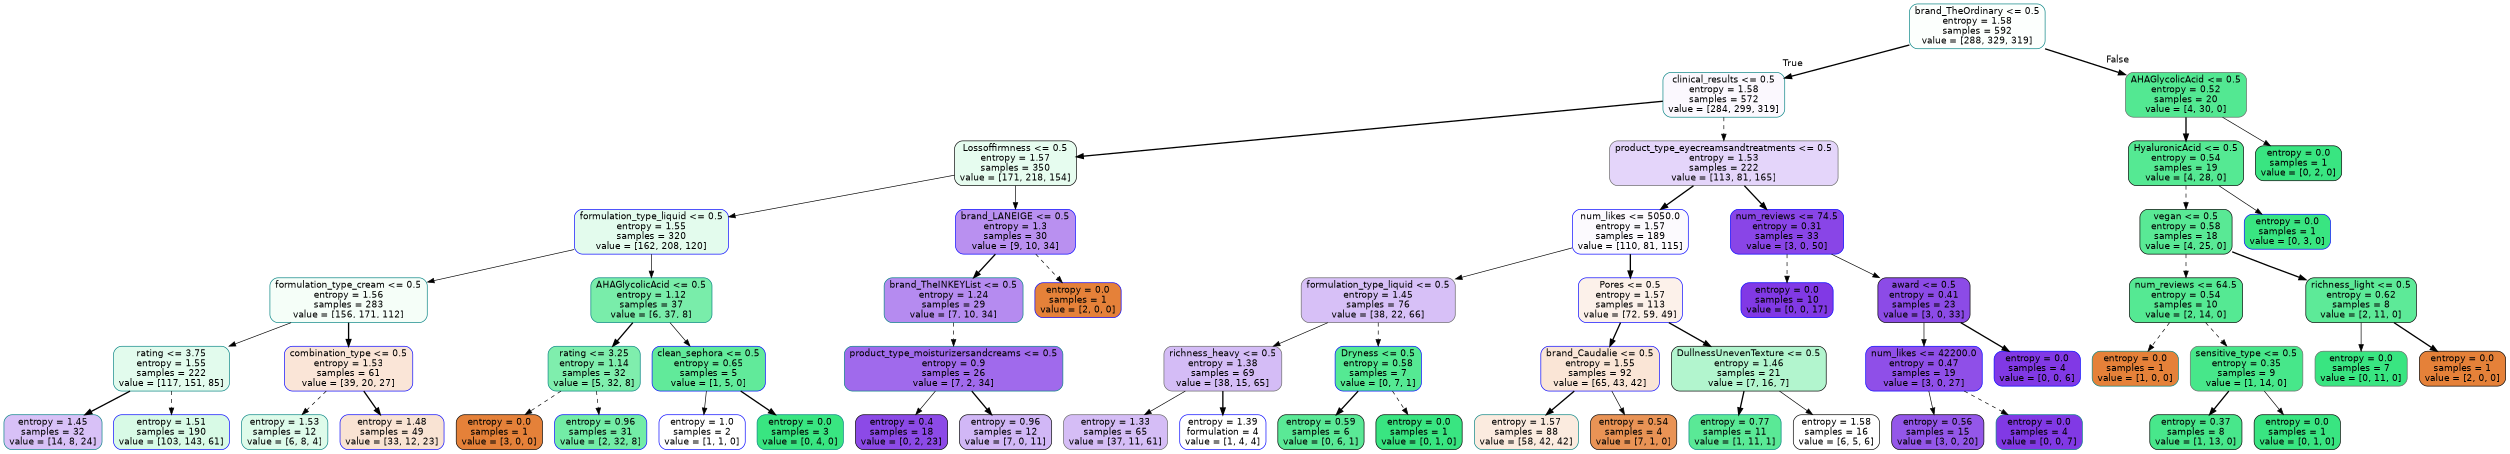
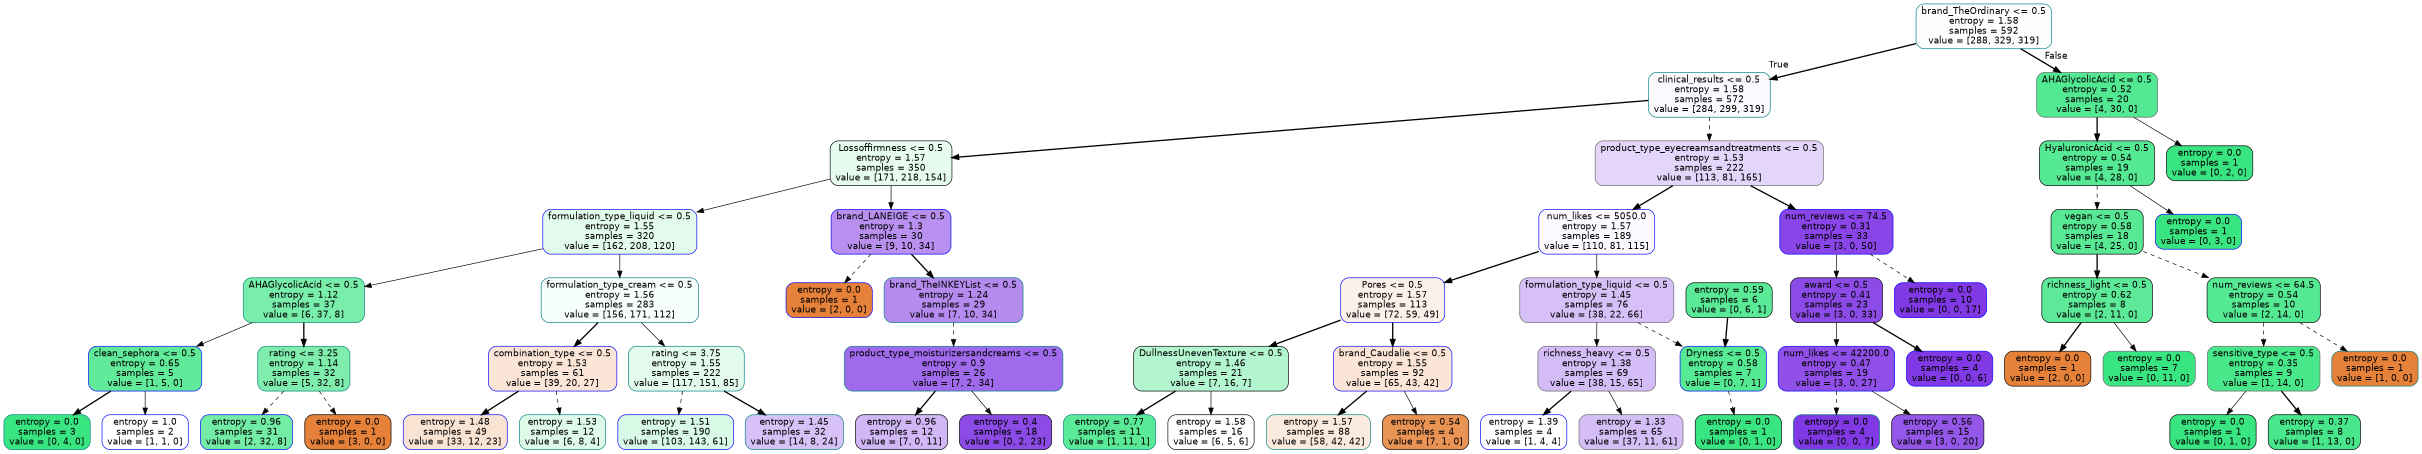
edge "Dryness <= 0.5 entropy = 0.58 samples = 7 value = [0, 7, 1]" -> "entropy = 0.59 samples = 6 value = [0, 6, 1]": reversed
node "entropy = 1.39 formulation = 4 value = [1, 4, 4]": label "entropy = 1.39 formulation = 4 value = [1, 4, 4]" -> "entropy = 1.39 samples = 4 value = [1, 4, 4]"
